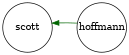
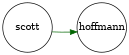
edge "hoffmann" -> "scott": reversed
